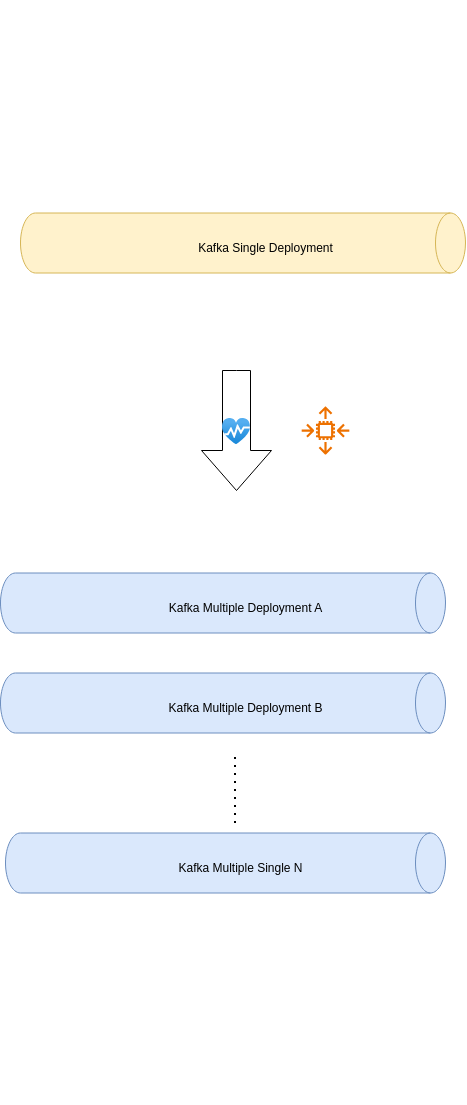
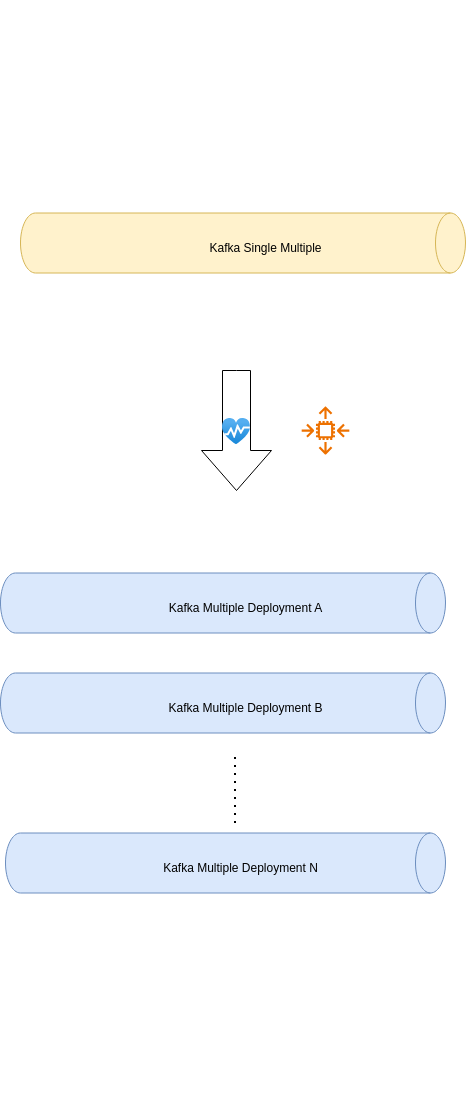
node "Kafka Single Deployment": label "Kafka Single Deployment" -> "Kafka Single Multiple"
node "Kafka Multiple Single N": label "Kafka Multiple Single N" -> "Kafka Multiple Deployment N"
